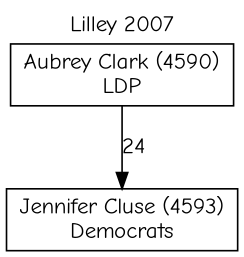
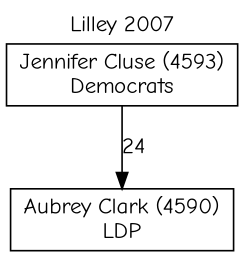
edge "Aubrey Clark (4590) LDP" -> "Jennifer Cluse (4593) Democrats": reversed
